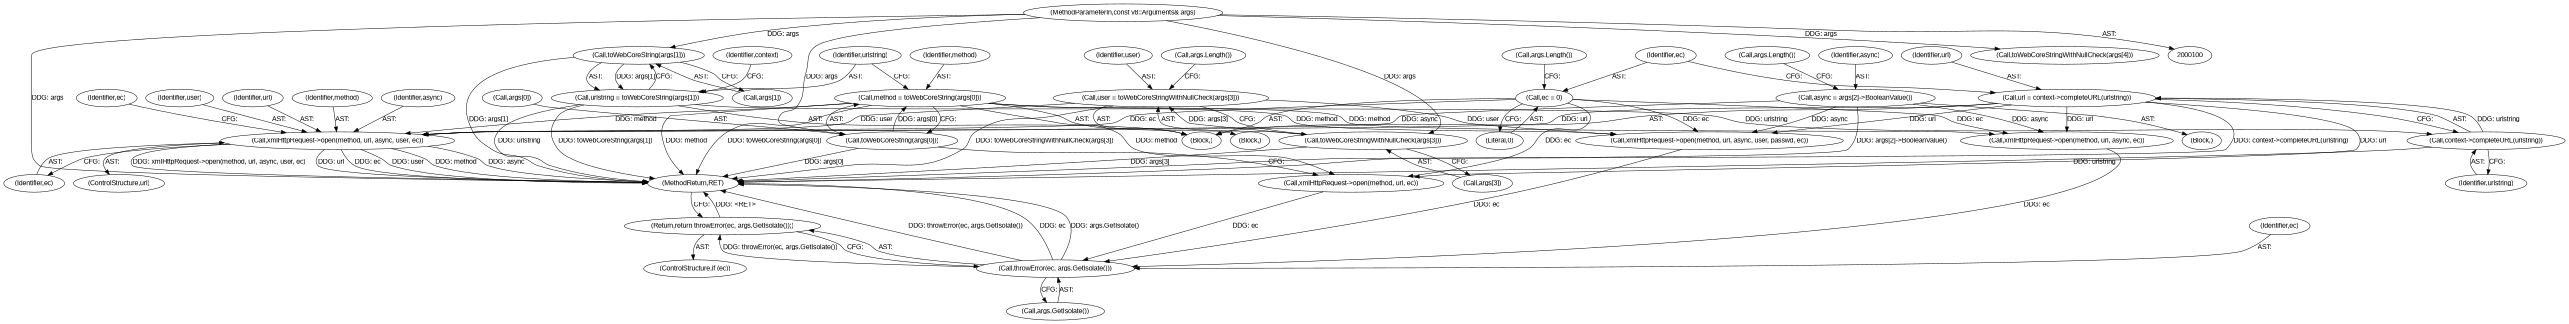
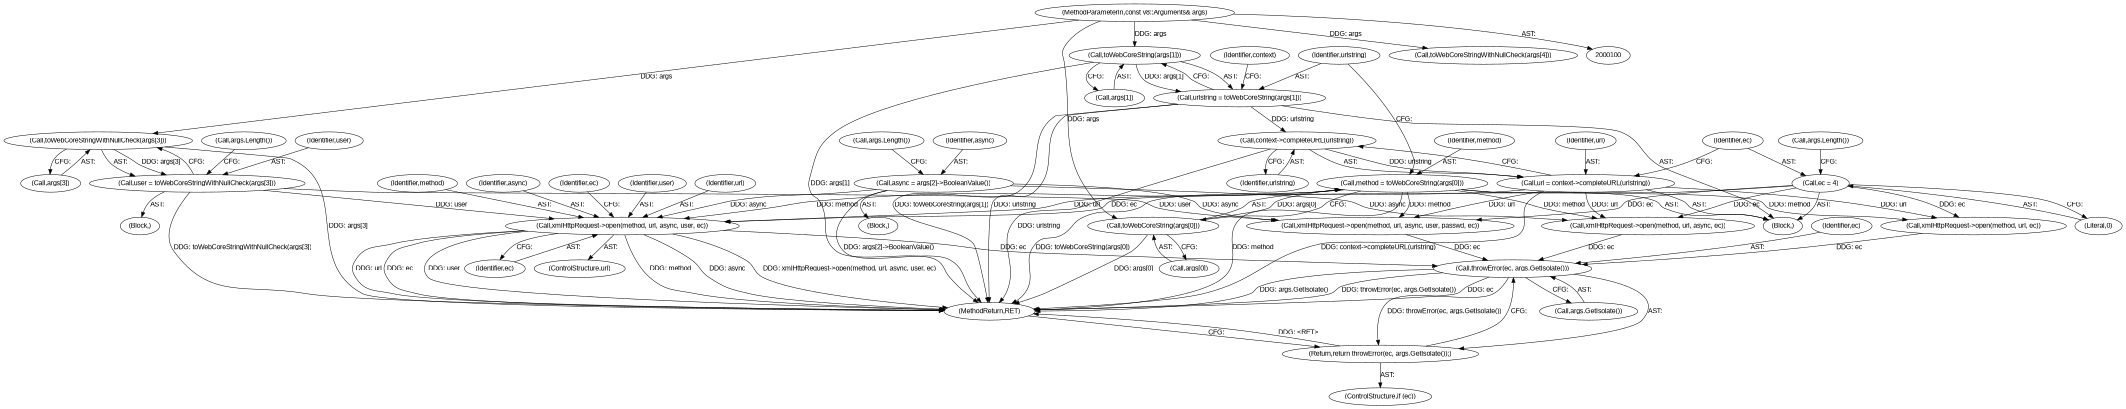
edge "(MethodParameterIn,const v8::Arguments& args)" -> "(MethodReturn,RET)": removed, label "DDG: args"
node "(Call,ec = 0)": label "(Call,ec = 0)" -> "(Call,ec = 4)"
edge "(Call,toWebCoreString(args[0]))" -> "(Call,xmlHttpRequest->open(method, url, ec))": now "(Call,toWebCoreString(args[0]))" -> "(Call,args[0])"
edge "(Call,xmlHttpRequest->open(method, url, async, user, ec))" -> "(Call,throwError(ec, args.GetIsolate()))": added, label "DDG: ec"
